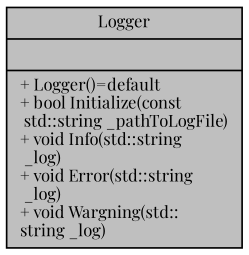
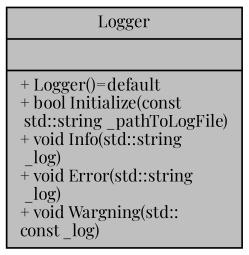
node "Logger": text "string _log)" -> "const _log)"
